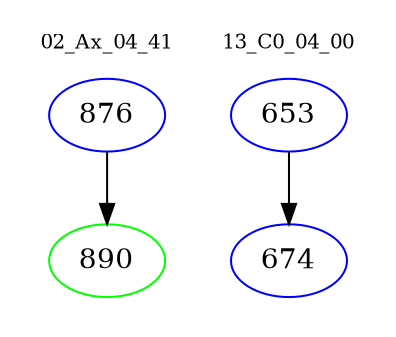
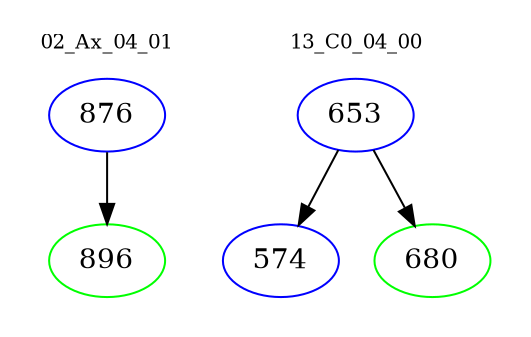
cluster "02_Ax_04_41": label "02_Ax_04_41" -> "02_Ax_04_01"
node "890": label "890" -> "896"
node "674": label "674" -> "574"
node "680": added
